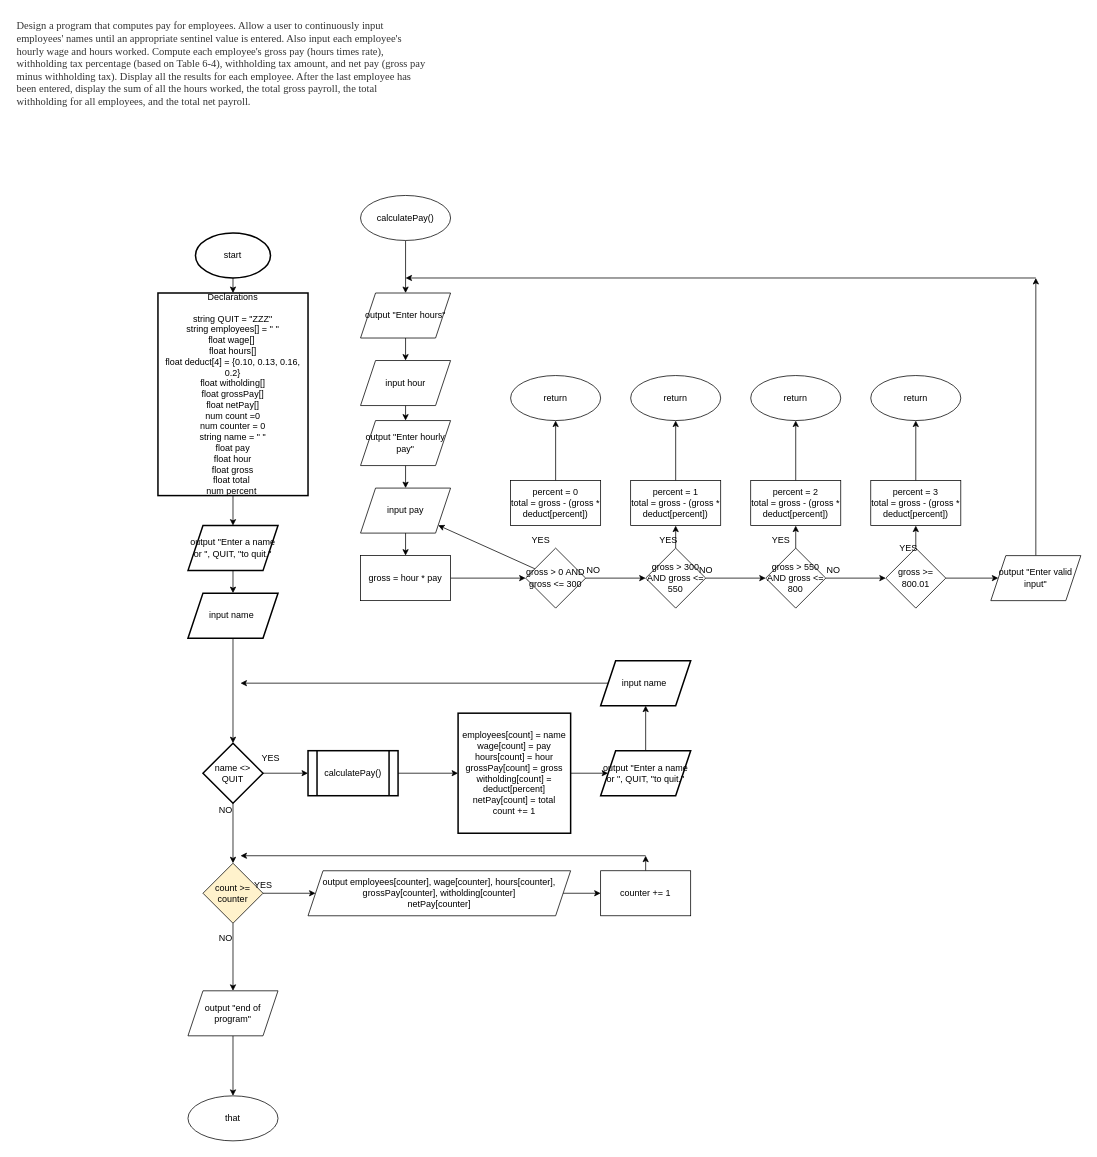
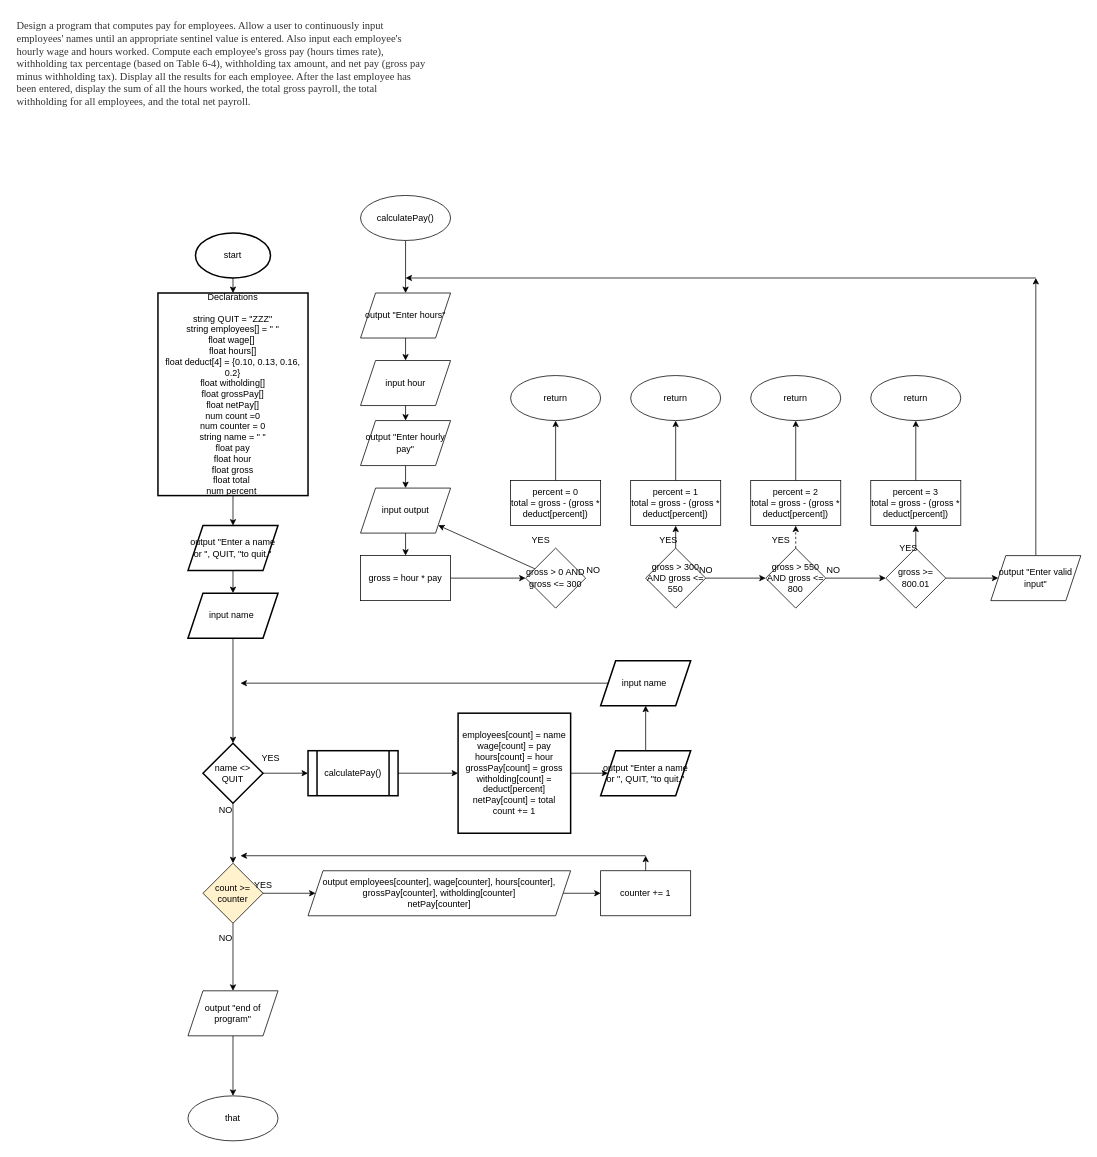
node "input pay": label "input pay" -> "input output"
edge "gross > 550 AND gross <= 800" -> "percent = 2 total = gross - (gross * deduct[percent])": style solid -> dashed
edge "gross > 0 AND gross <= 300" -> "gross > 300 AND gross <= 550": removed
